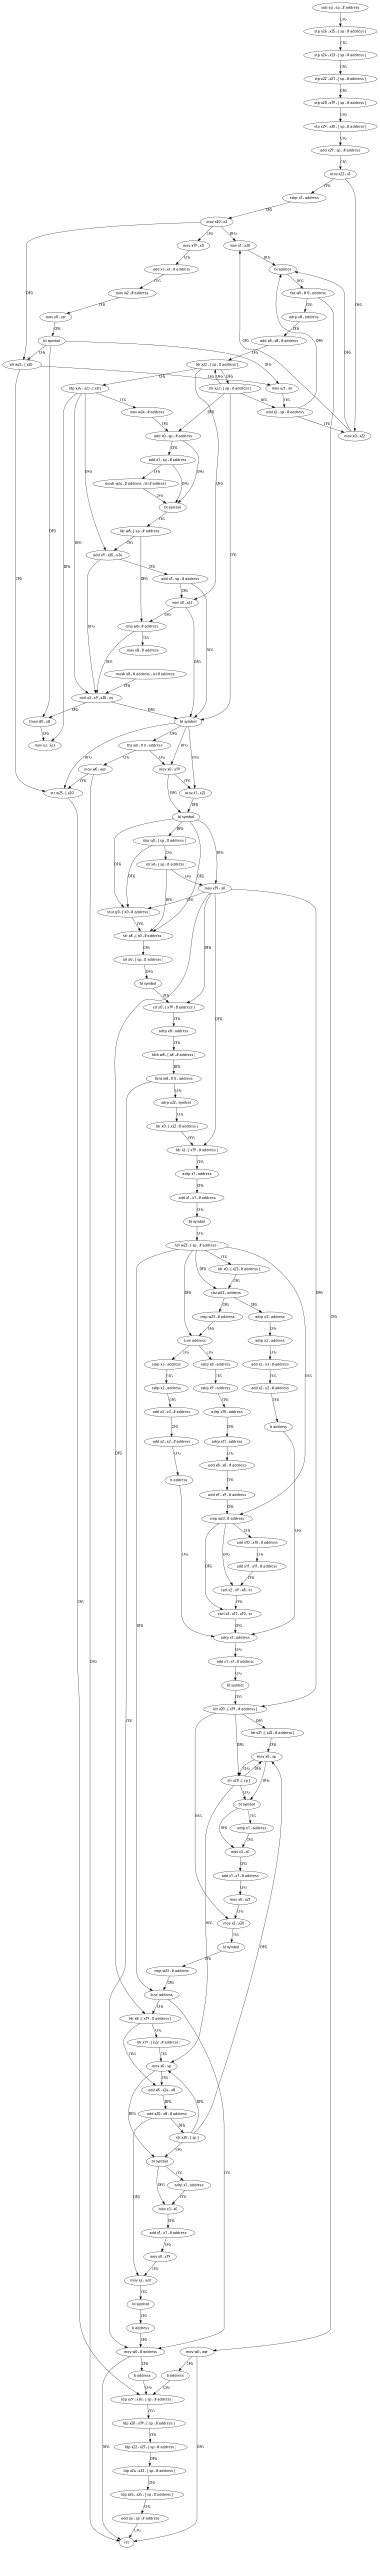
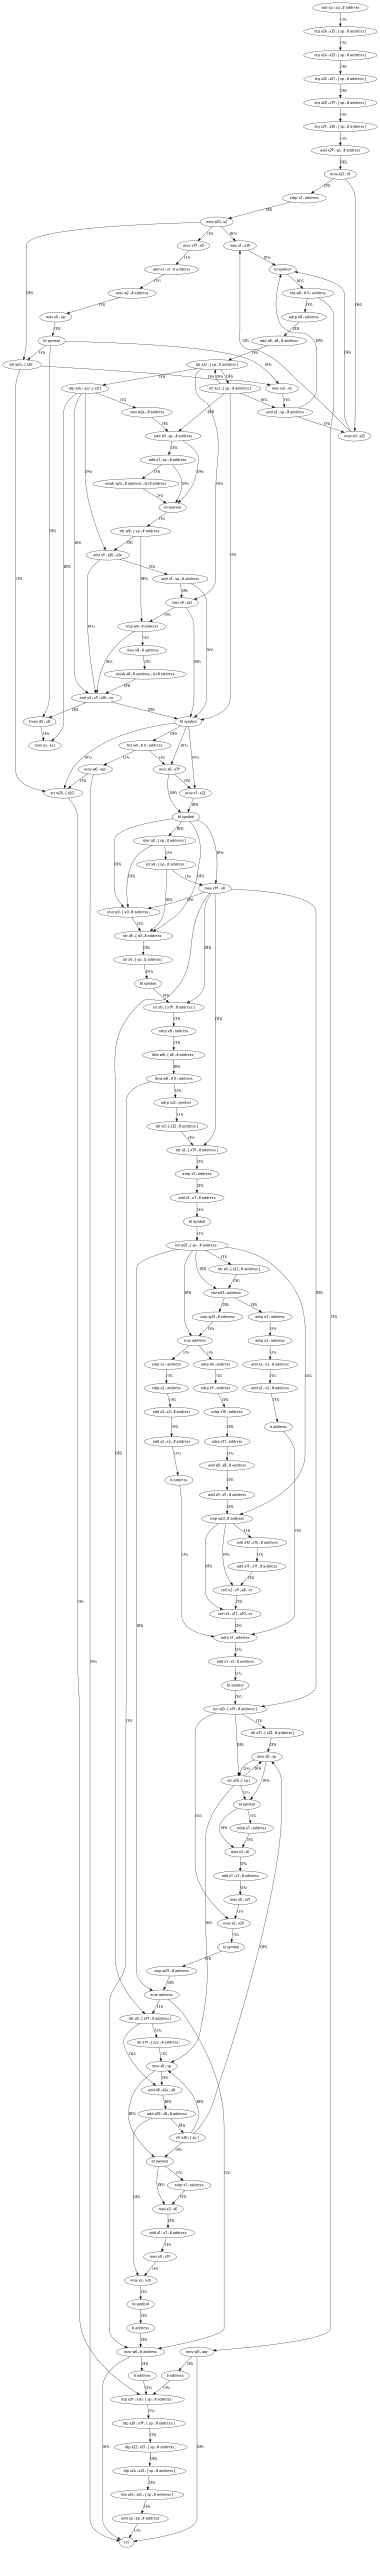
edge "add x29 , sp , # address" -> "mov x22 , x1": label "CFG" -> "DFG"
edge "mov x8 , # address" -> "movk x8 , # address , lsl # address": added, label "CFG"
edge "ldr x20 , [ x19 , # address ]" -> "ldr x21 , [ x22 , # address ]": label "DFG" -> "CFG"
